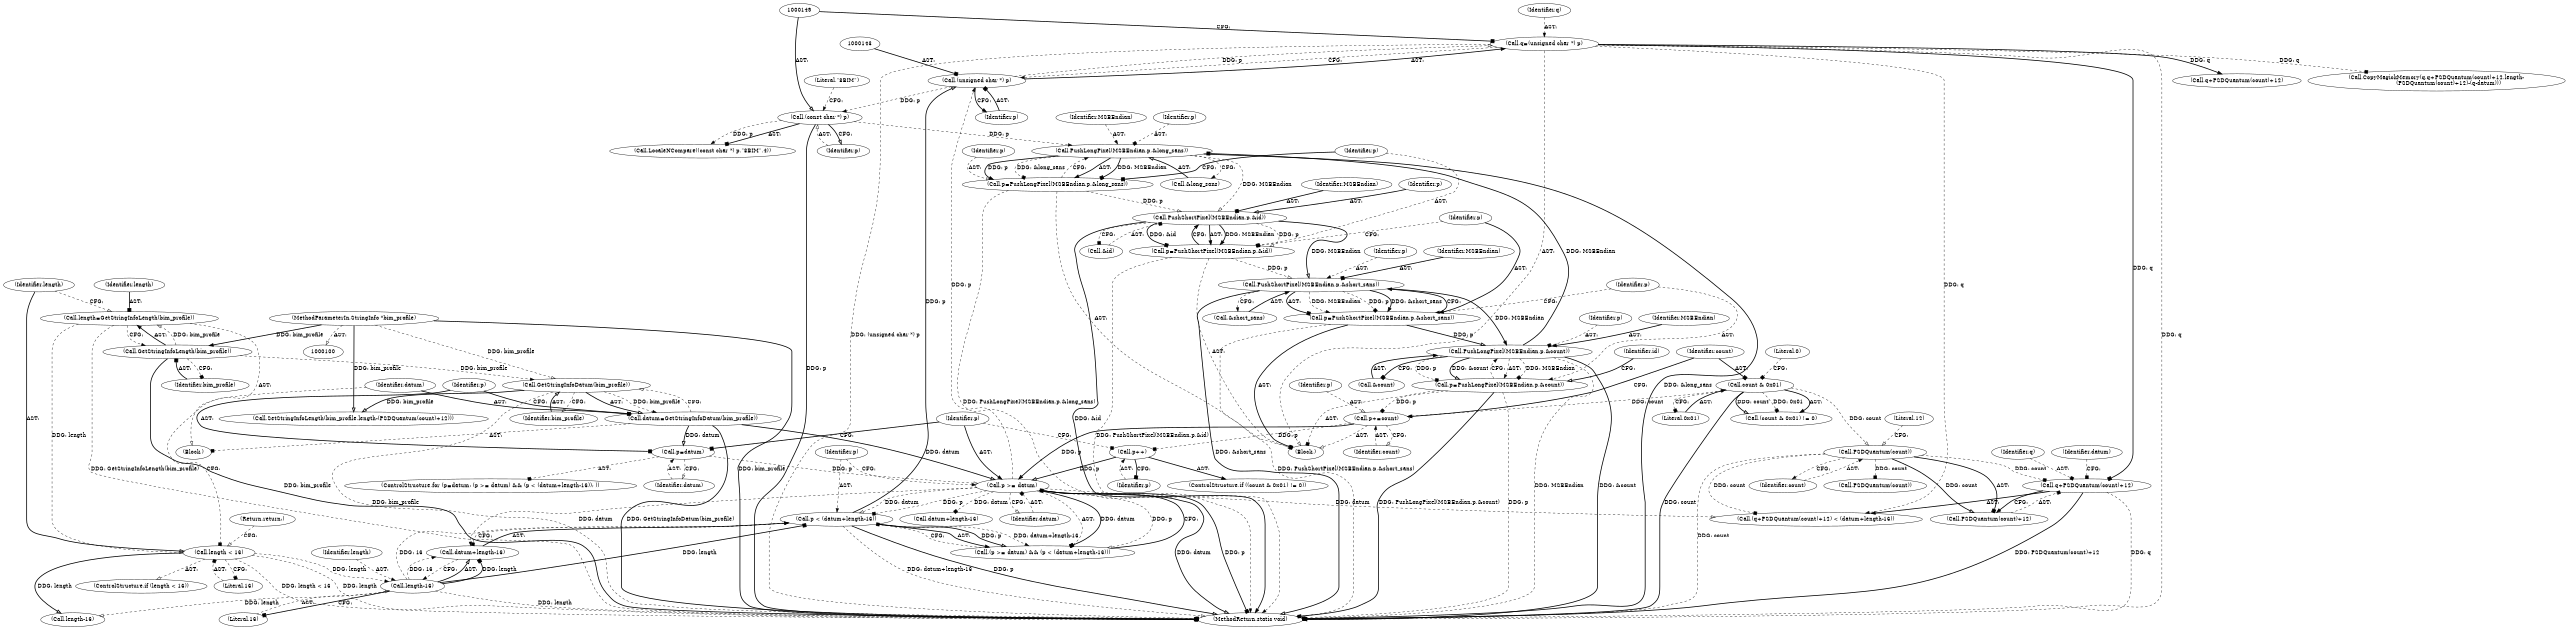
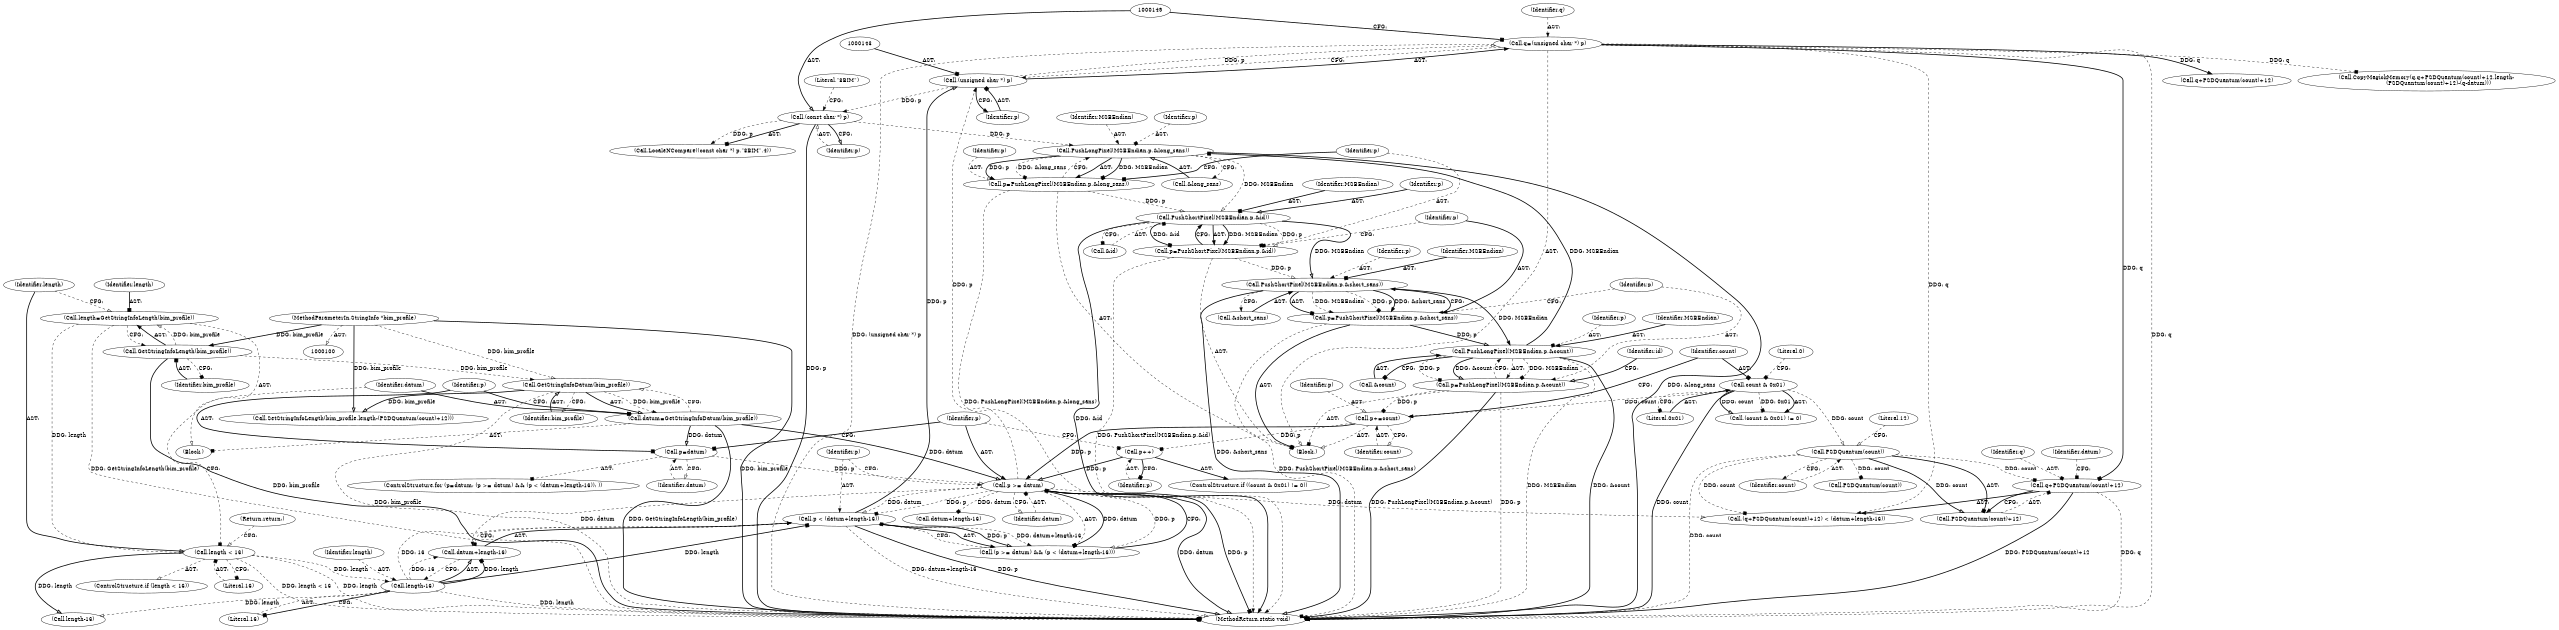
edge "(Call,datum=GetStringInfoDatum(bim_profile))" -> "(MethodReturn,static void)": label "DDG: GetStringInfoDatum(bim_profile)" -> "DDG: GetStringInfoLength(bim_profile)"
